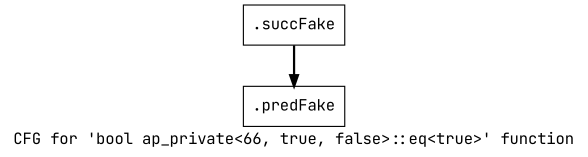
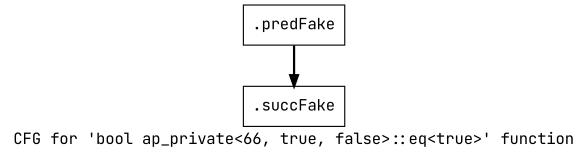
edge ".succFake" -> ".predFake": reversed
